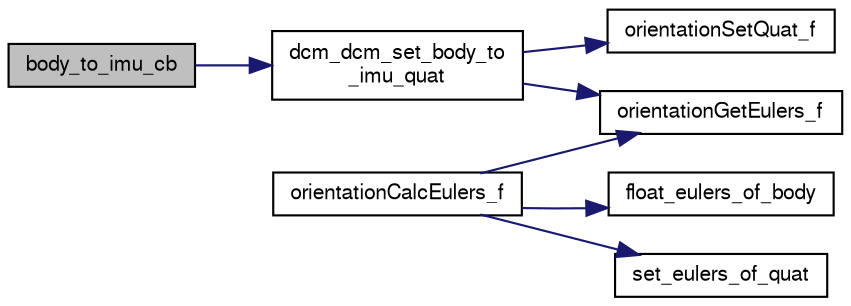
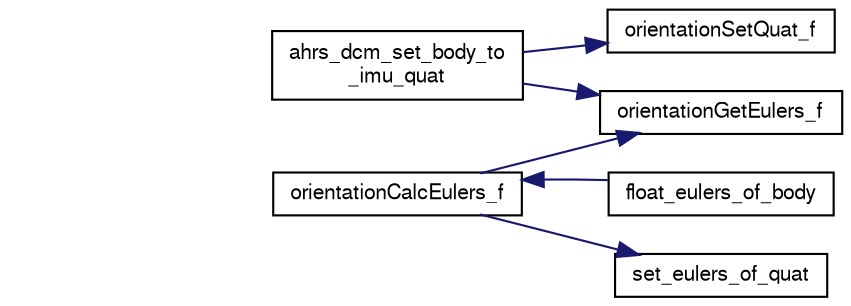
node "body_to_imu_cb": removed
node "dcm_dcm_set_body_to _imu_quat": label "dcm_dcm_set_body_to _imu_quat" -> "ahrs_dcm_set_body_to _imu_quat"
edge "orientationCalcEulers_f" -> "float_eulers_of_body": reversed
